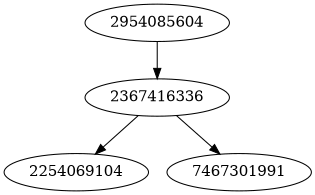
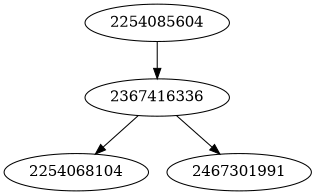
node "2954085604": label "2954085604" -> "2254085604"
node "2254069104": label "2254069104" -> "2254068104"
node "7467301991": label "7467301991" -> "2467301991"
